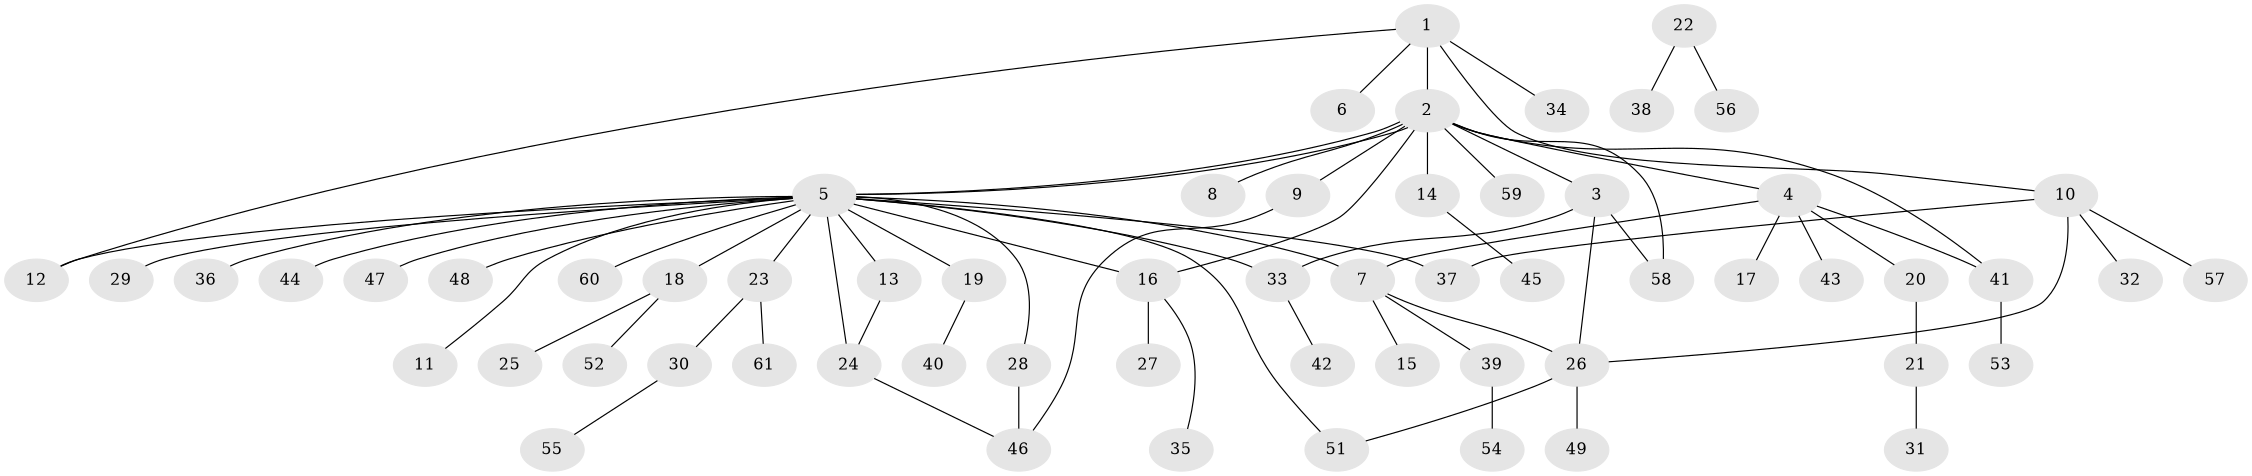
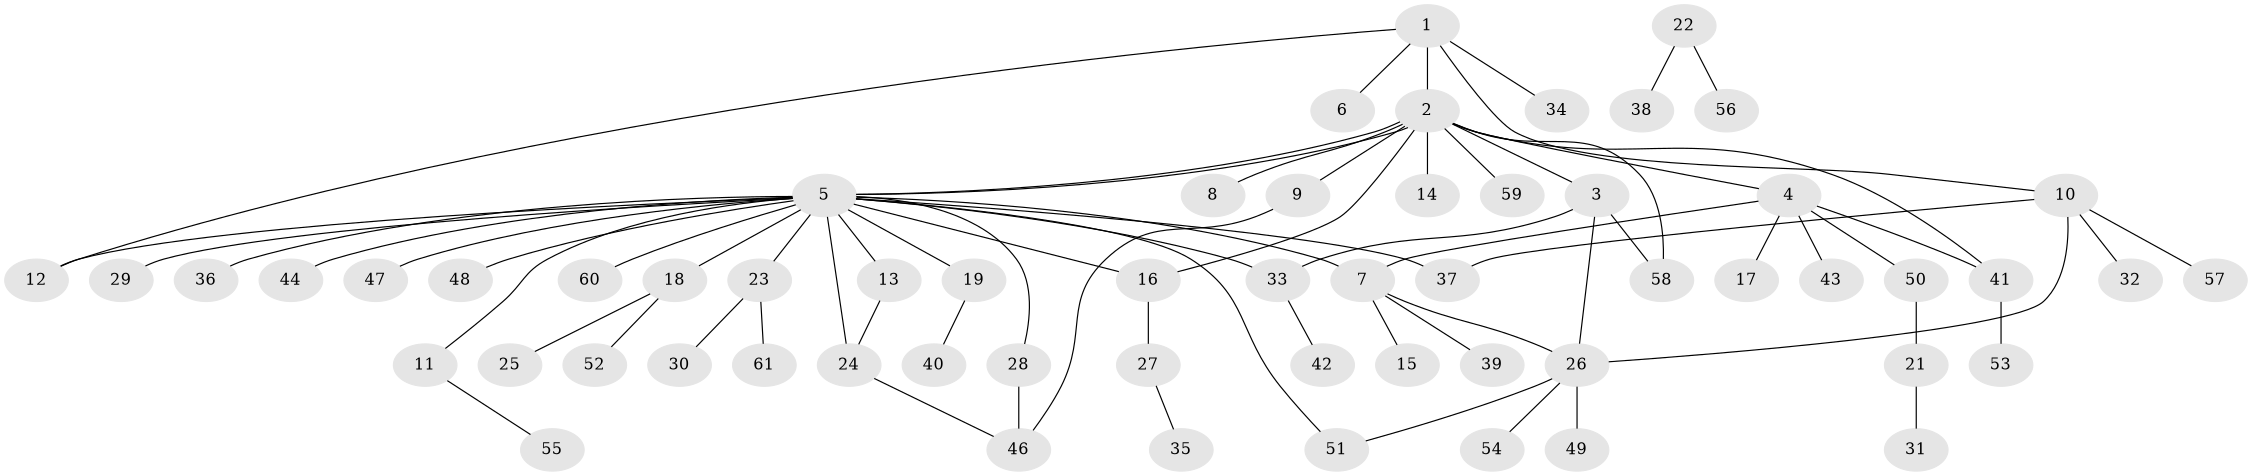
node "45": removed
node "20": label "20" -> "50"
edge "16" -- "35": now "27" -- "35"
edge "30" -- "55": now "11" -- "55"
edge "39" -- "54": now "26" -- "54"
